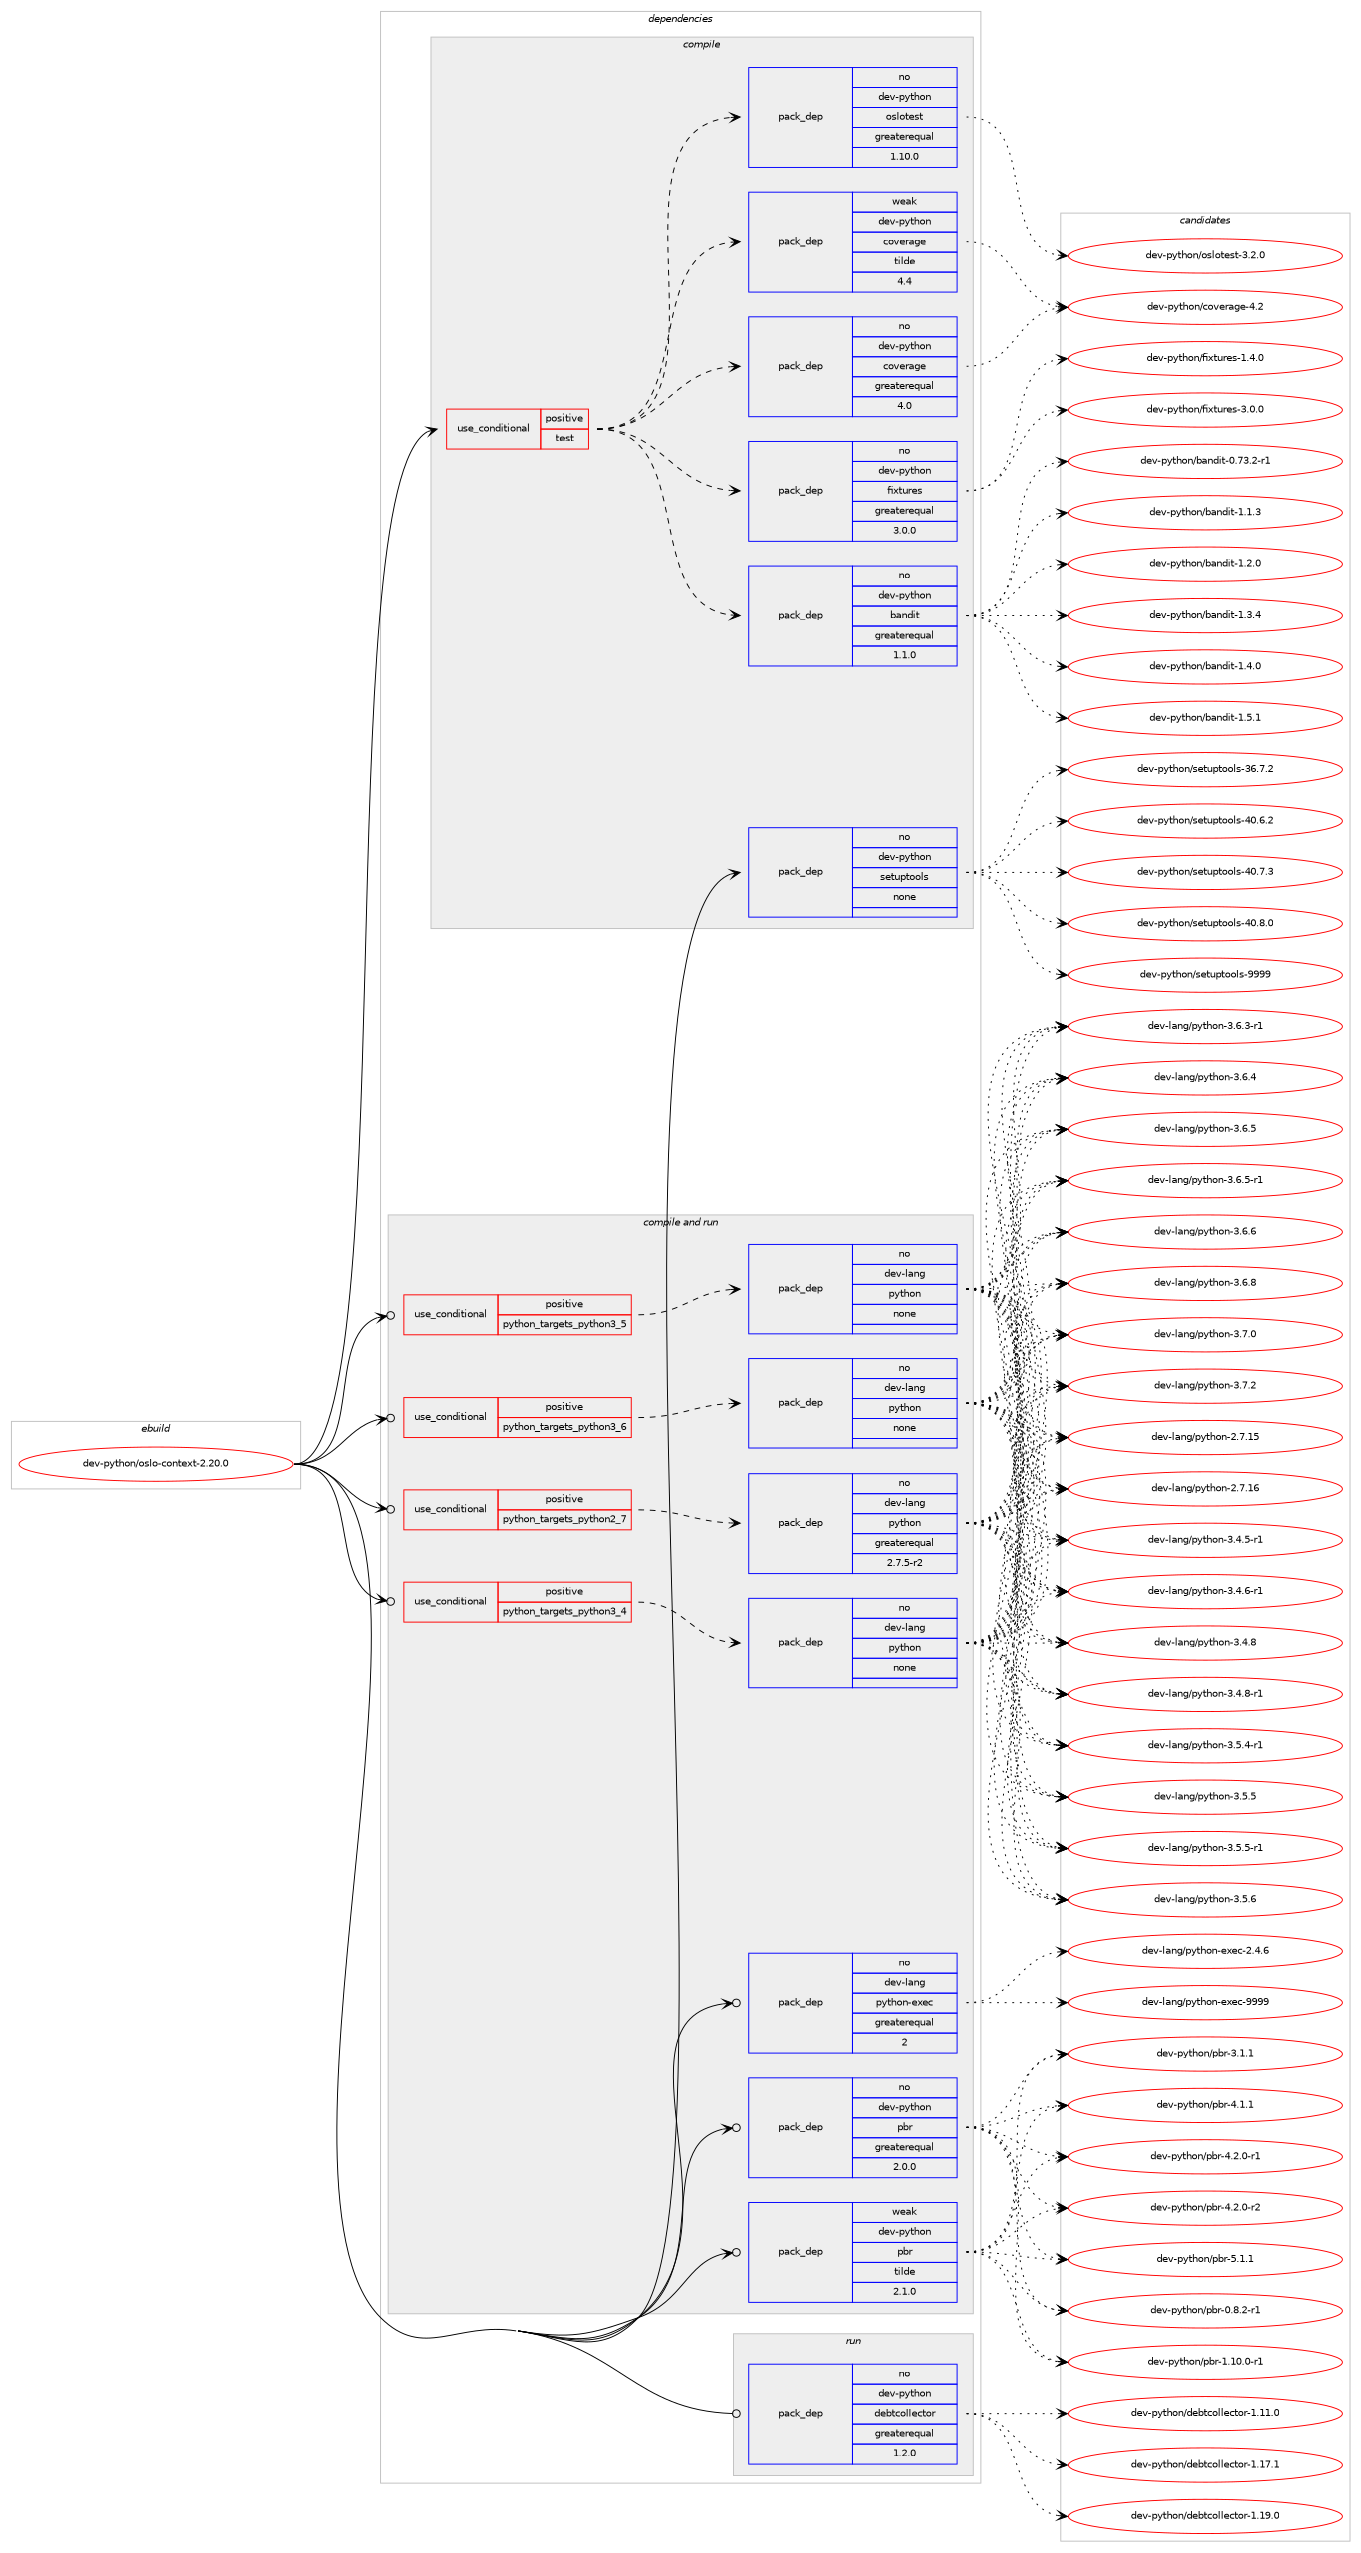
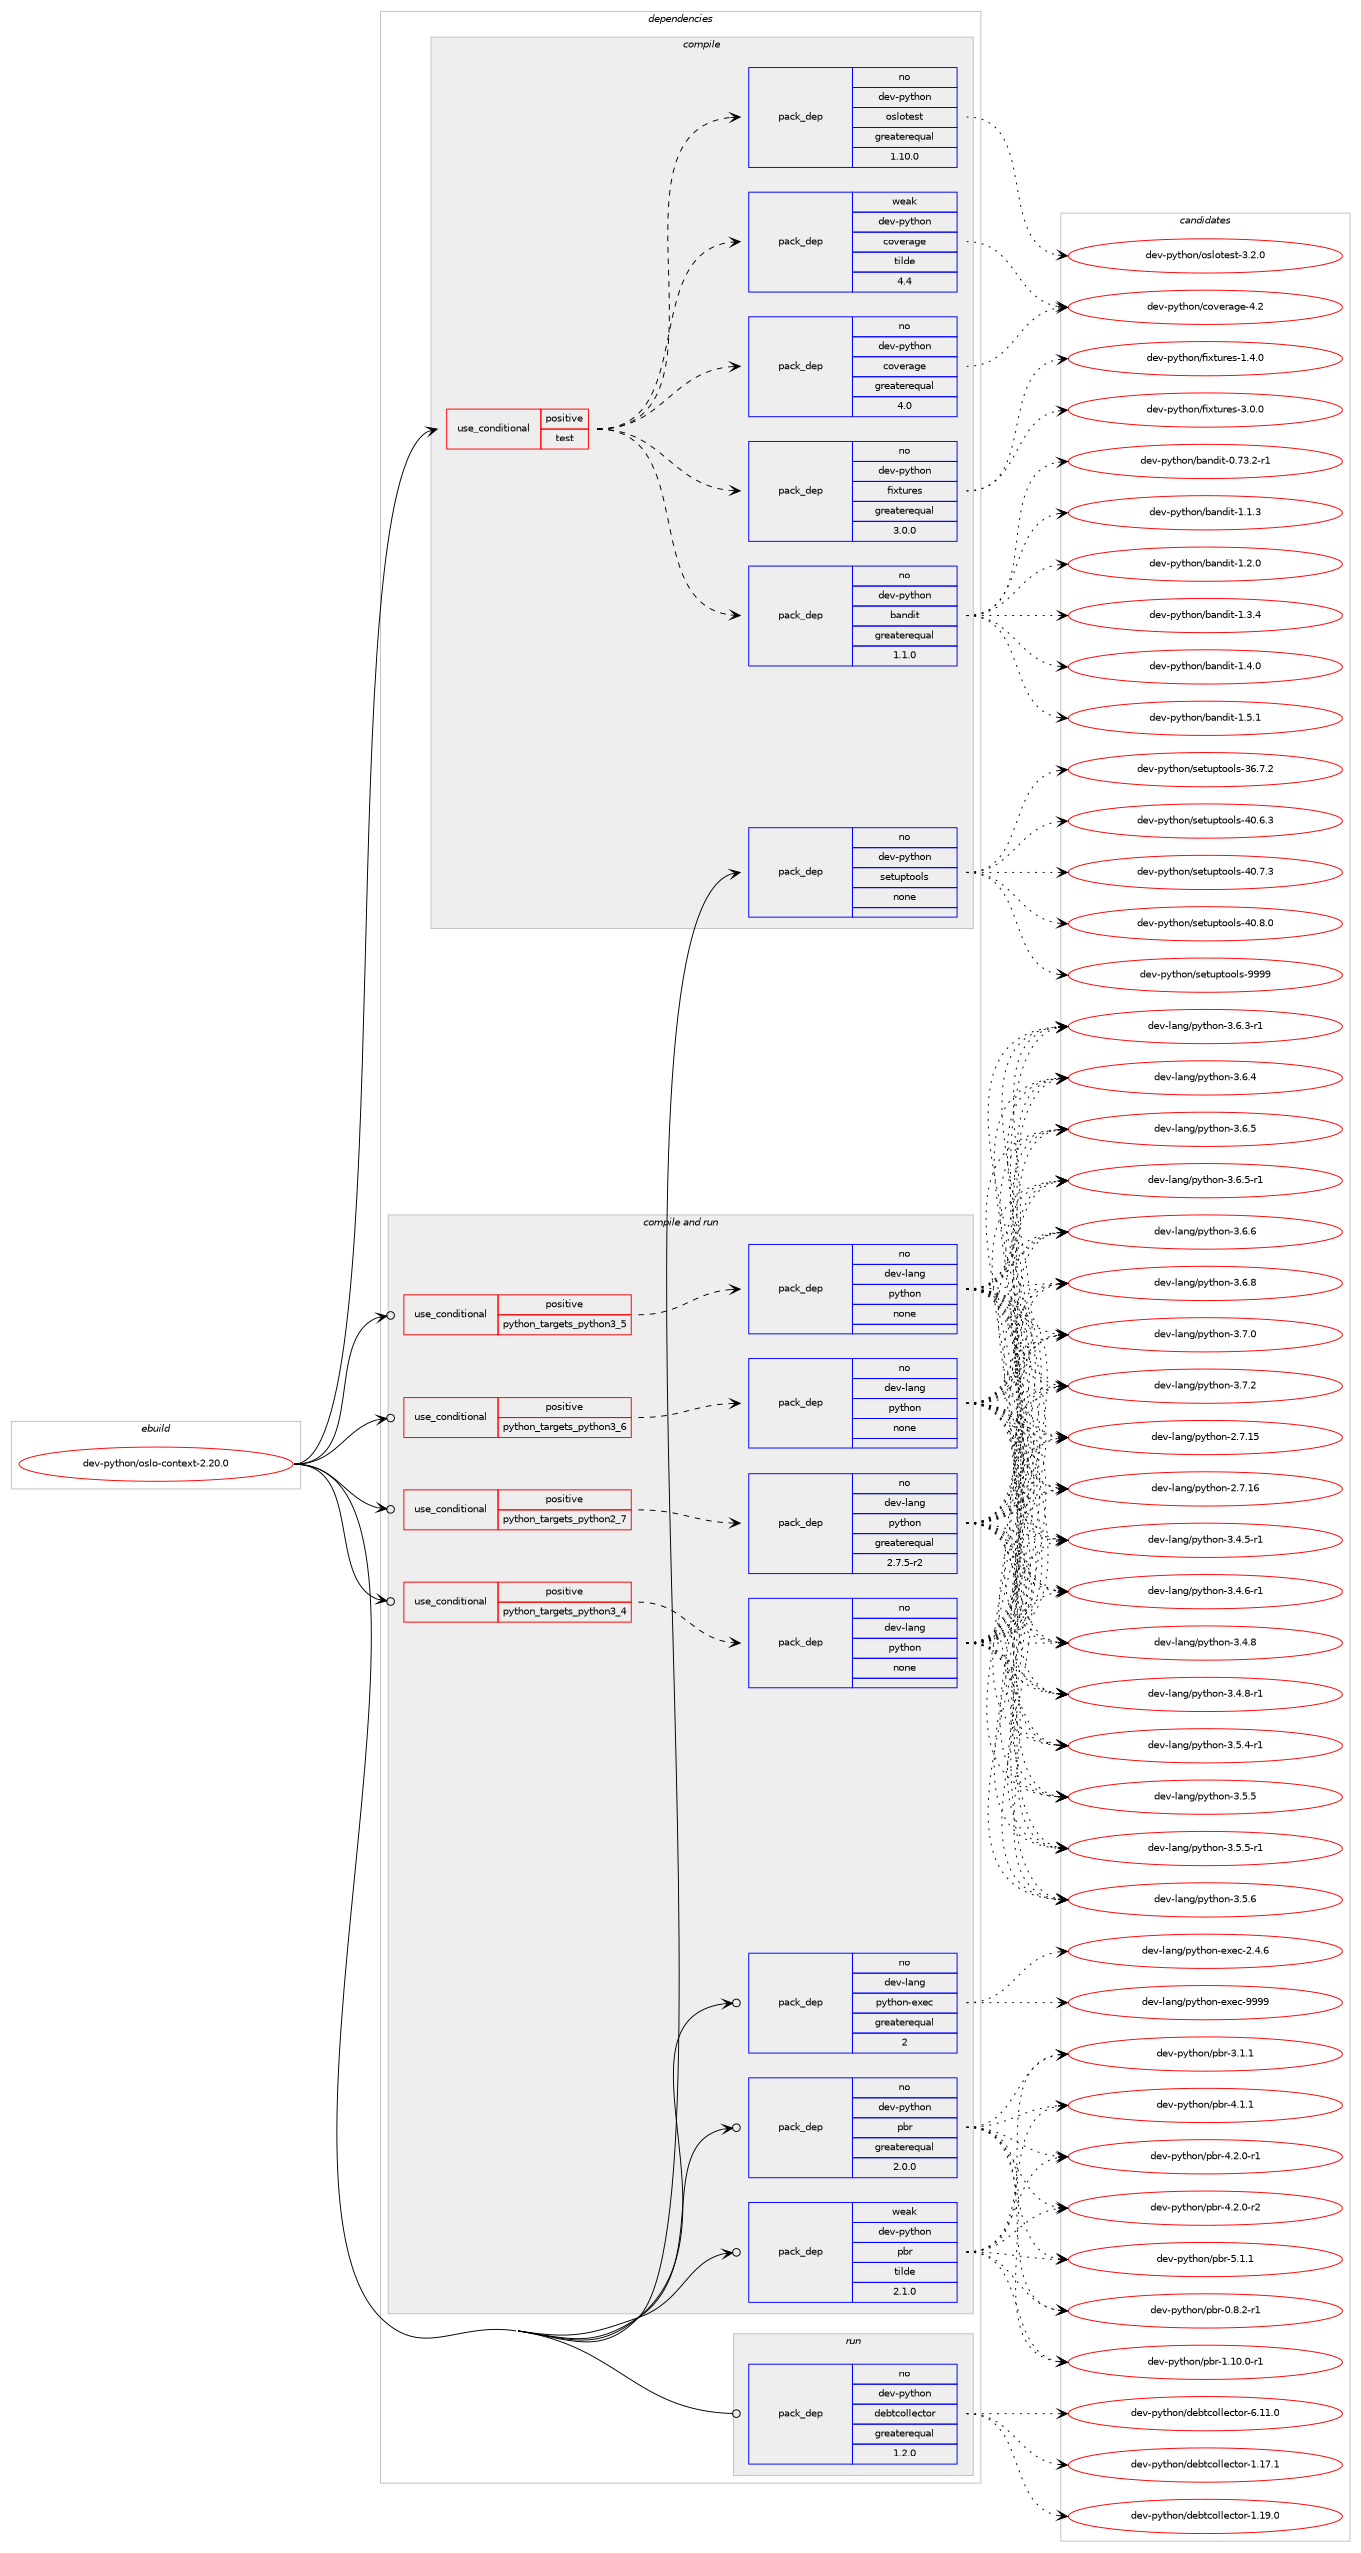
node "dev-python/setuptools-40.6.2": label "dev-python/setuptools-40.6.2" -> "dev-python/setuptools-40.6.3"
node "dev-python/debtcollector-1.11.0": label "dev-python/debtcollector-1.11.0" -> "dev-python/debtcollector-6.11.0"
